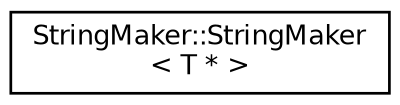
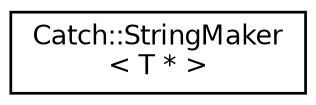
node "StringMaker::StringMaker < T * >": label "StringMaker::StringMaker < T * >" -> "Catch::StringMaker < T * >"
